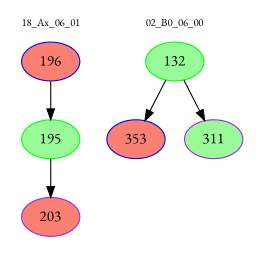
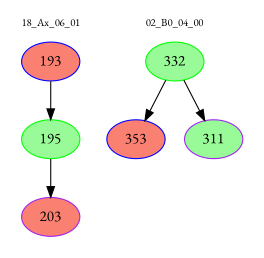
cluster "02_B0_06_00": label "02_B0_06_00" -> "02_B0_04_00"
node "196": label "196" -> "193"
node "132": label "132" -> "332"
